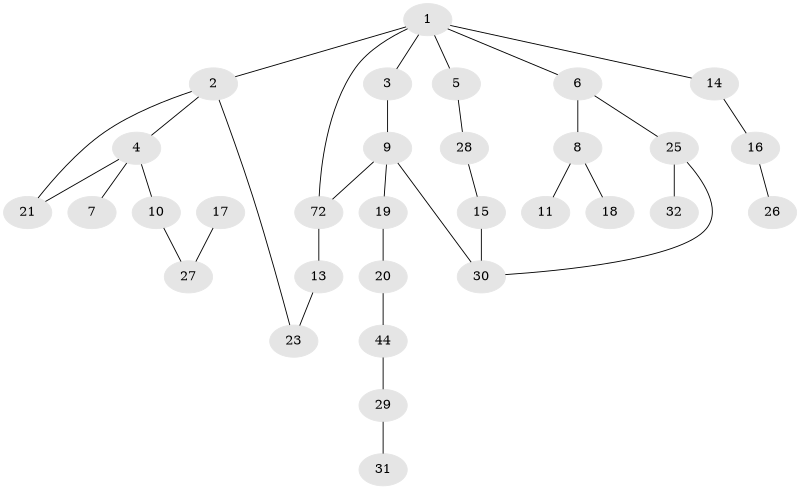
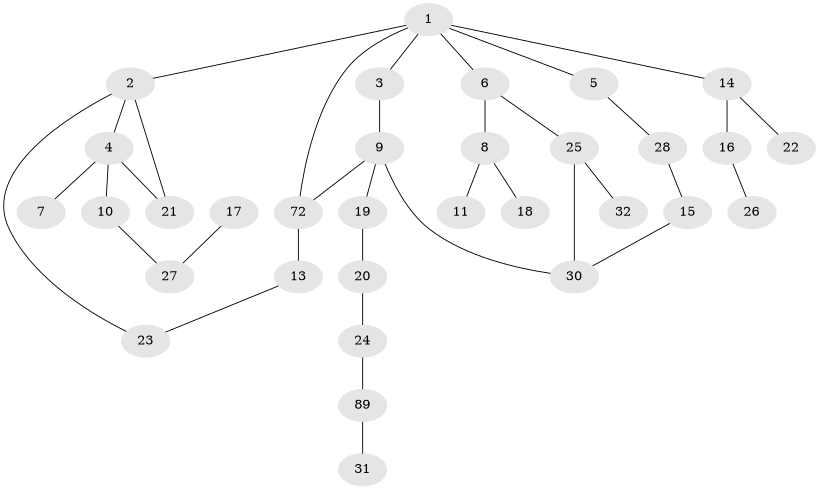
node "22": added
node "44": label "44" -> "24"
node "29": label "29" -> "89"
